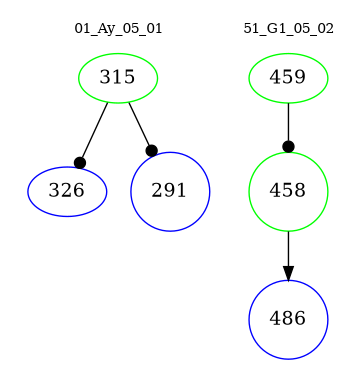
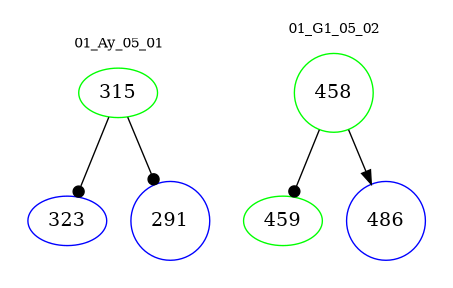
cluster "51_G1_05_02": label "51_G1_05_02" -> "01_G1_05_02"
edge "459" -> "458": reversed
node "326": label "326" -> "323"
